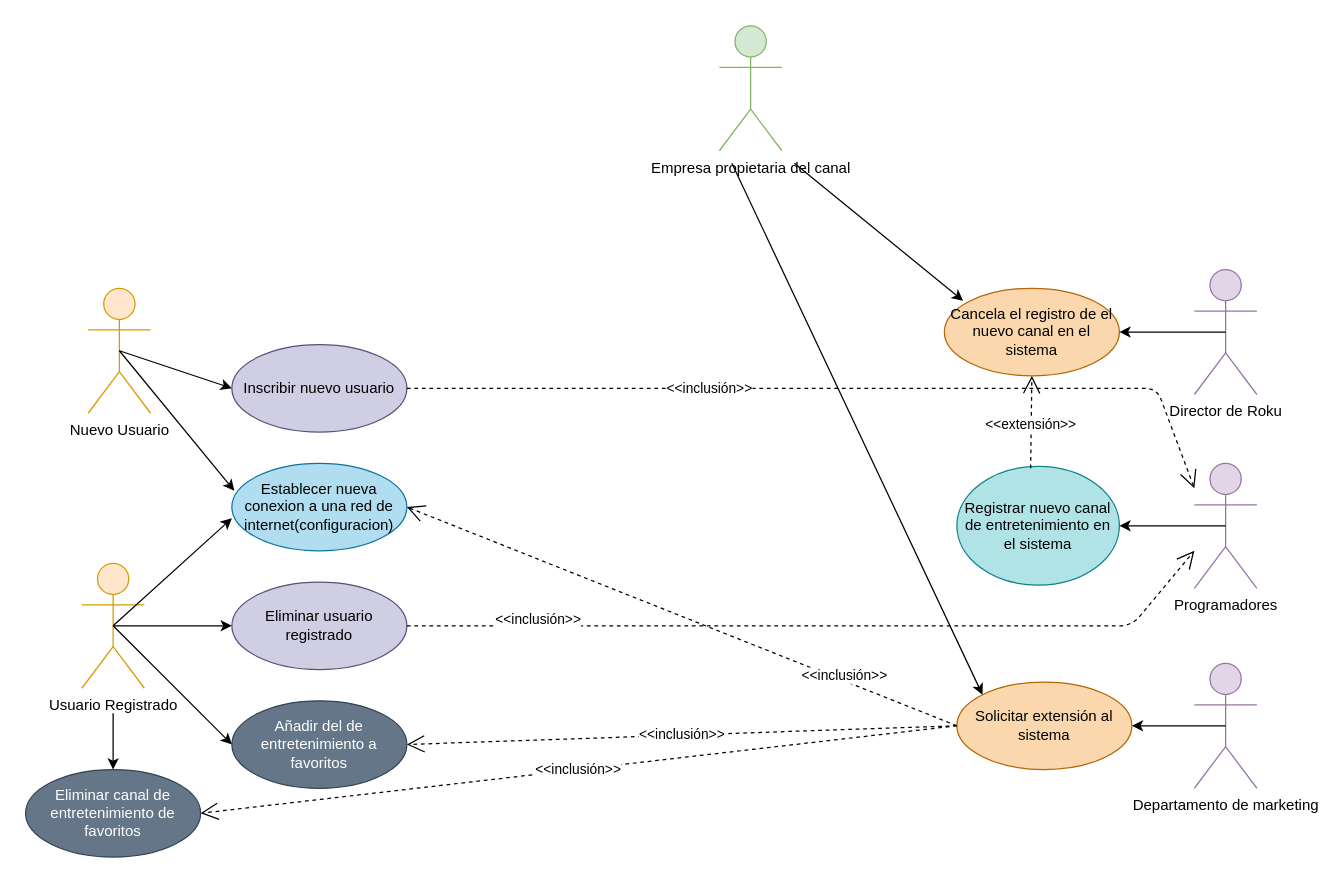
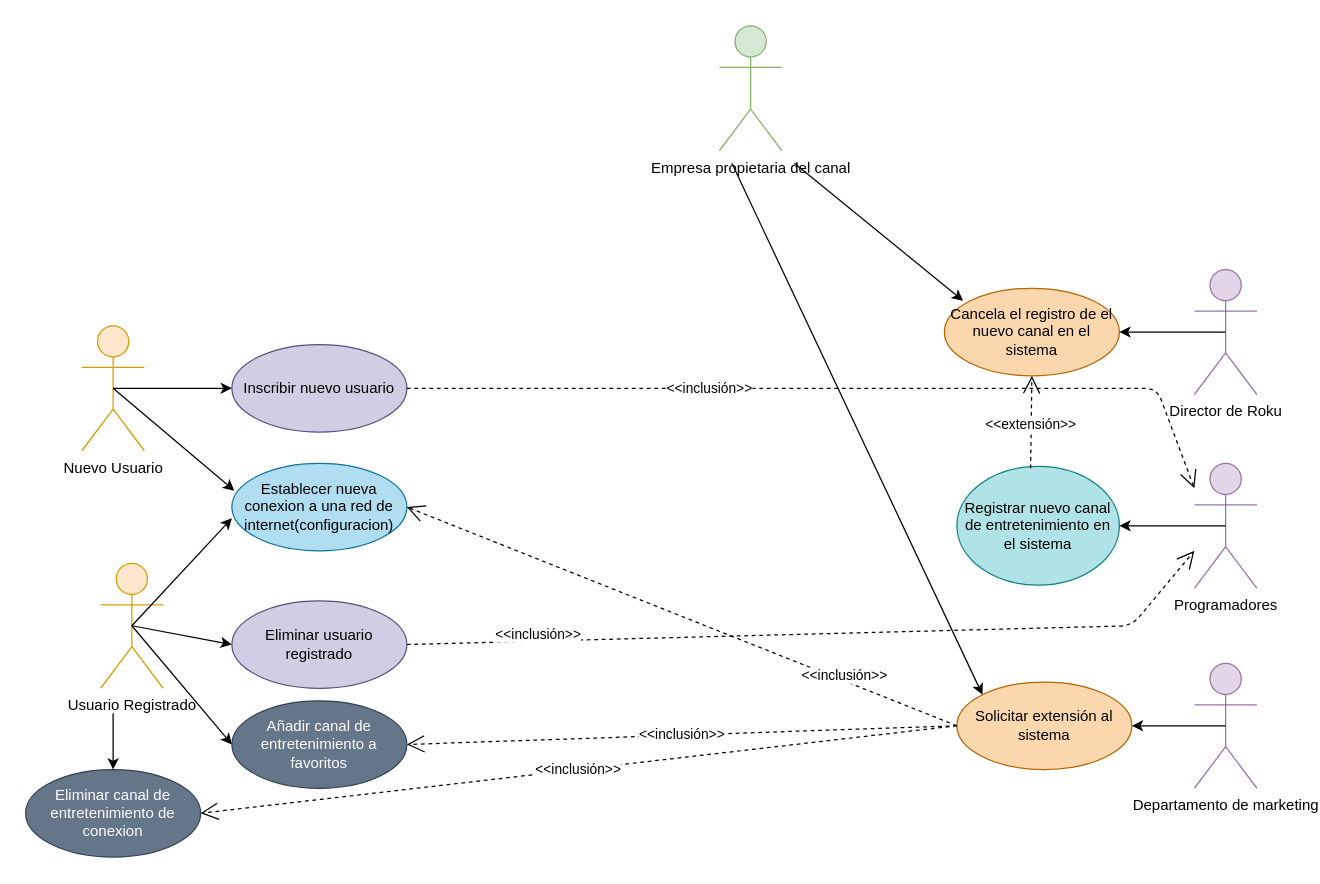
node "Nuevo Usuario": moved (119, 351) -> (113, 388)
node "Usuario Registrado": moved (113, 626) -> (132, 626)
node "Eliminar usuario registrado": moved (319, 626) -> (319, 644)
node "Añadir del de entretenimiento a favoritos": label "Añadir del de entretenimiento a favoritos" -> "Añadir canal de entretenimiento a favoritos"
node "Eliminar canal de entretenimiento de favoritos": label "Eliminar canal de entretenimiento de favoritos" -> "Eliminar canal de entretenimiento de conexion"
